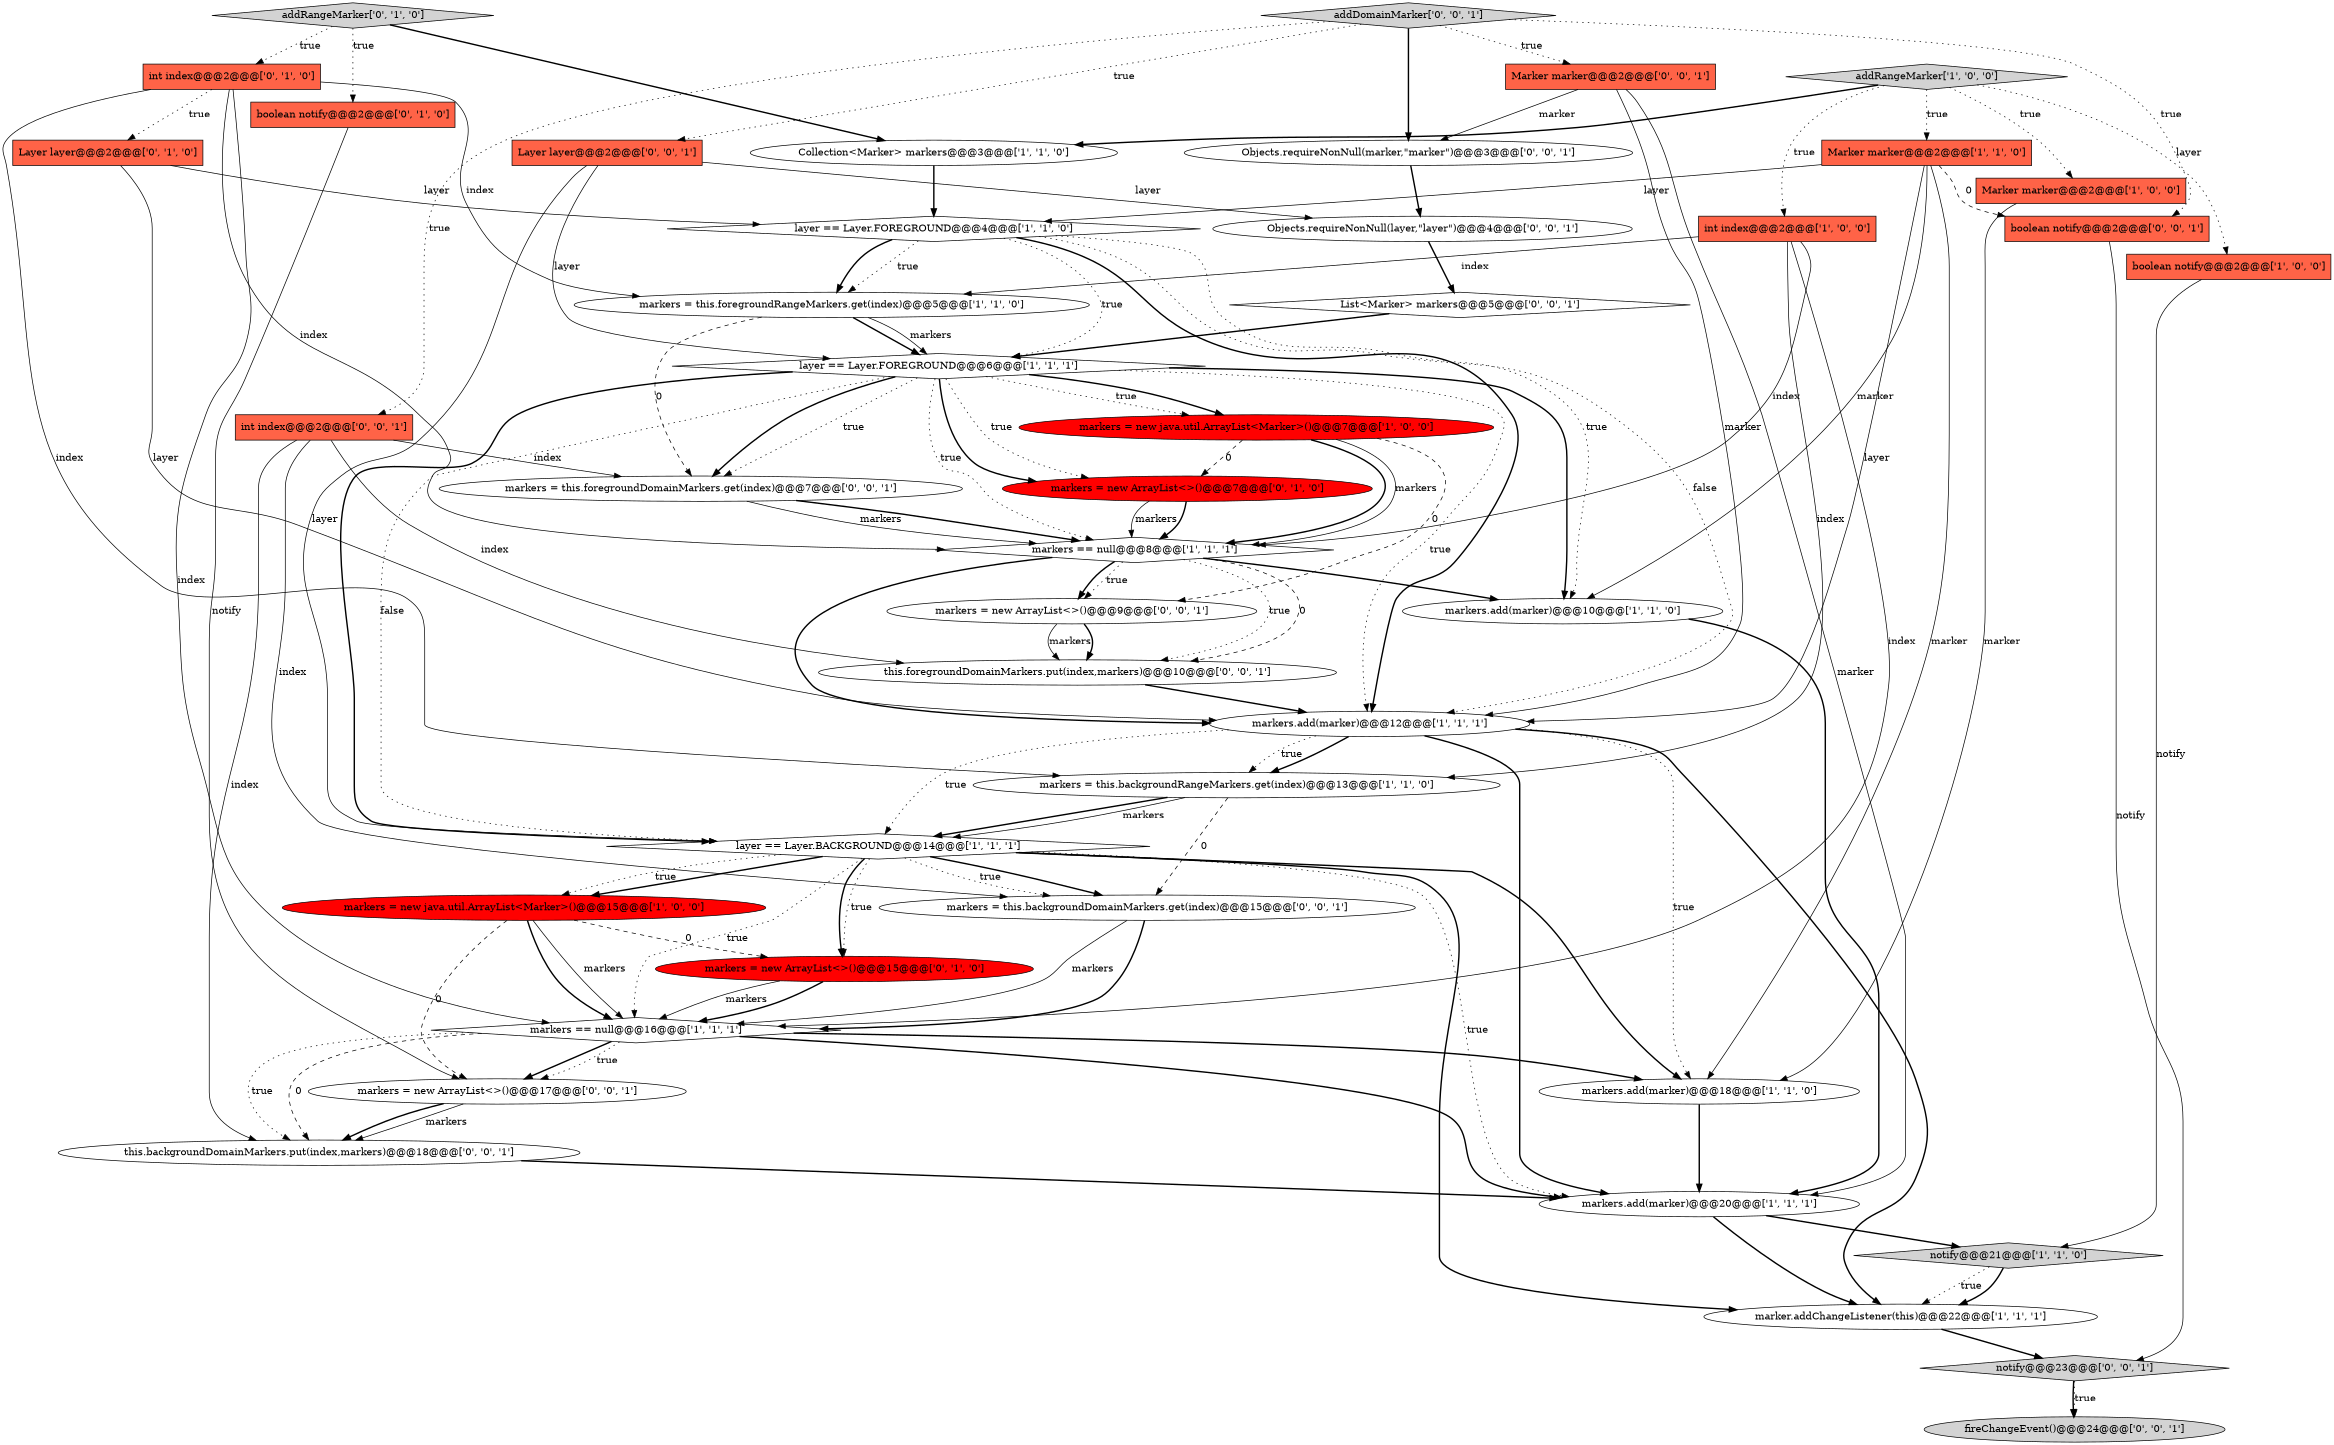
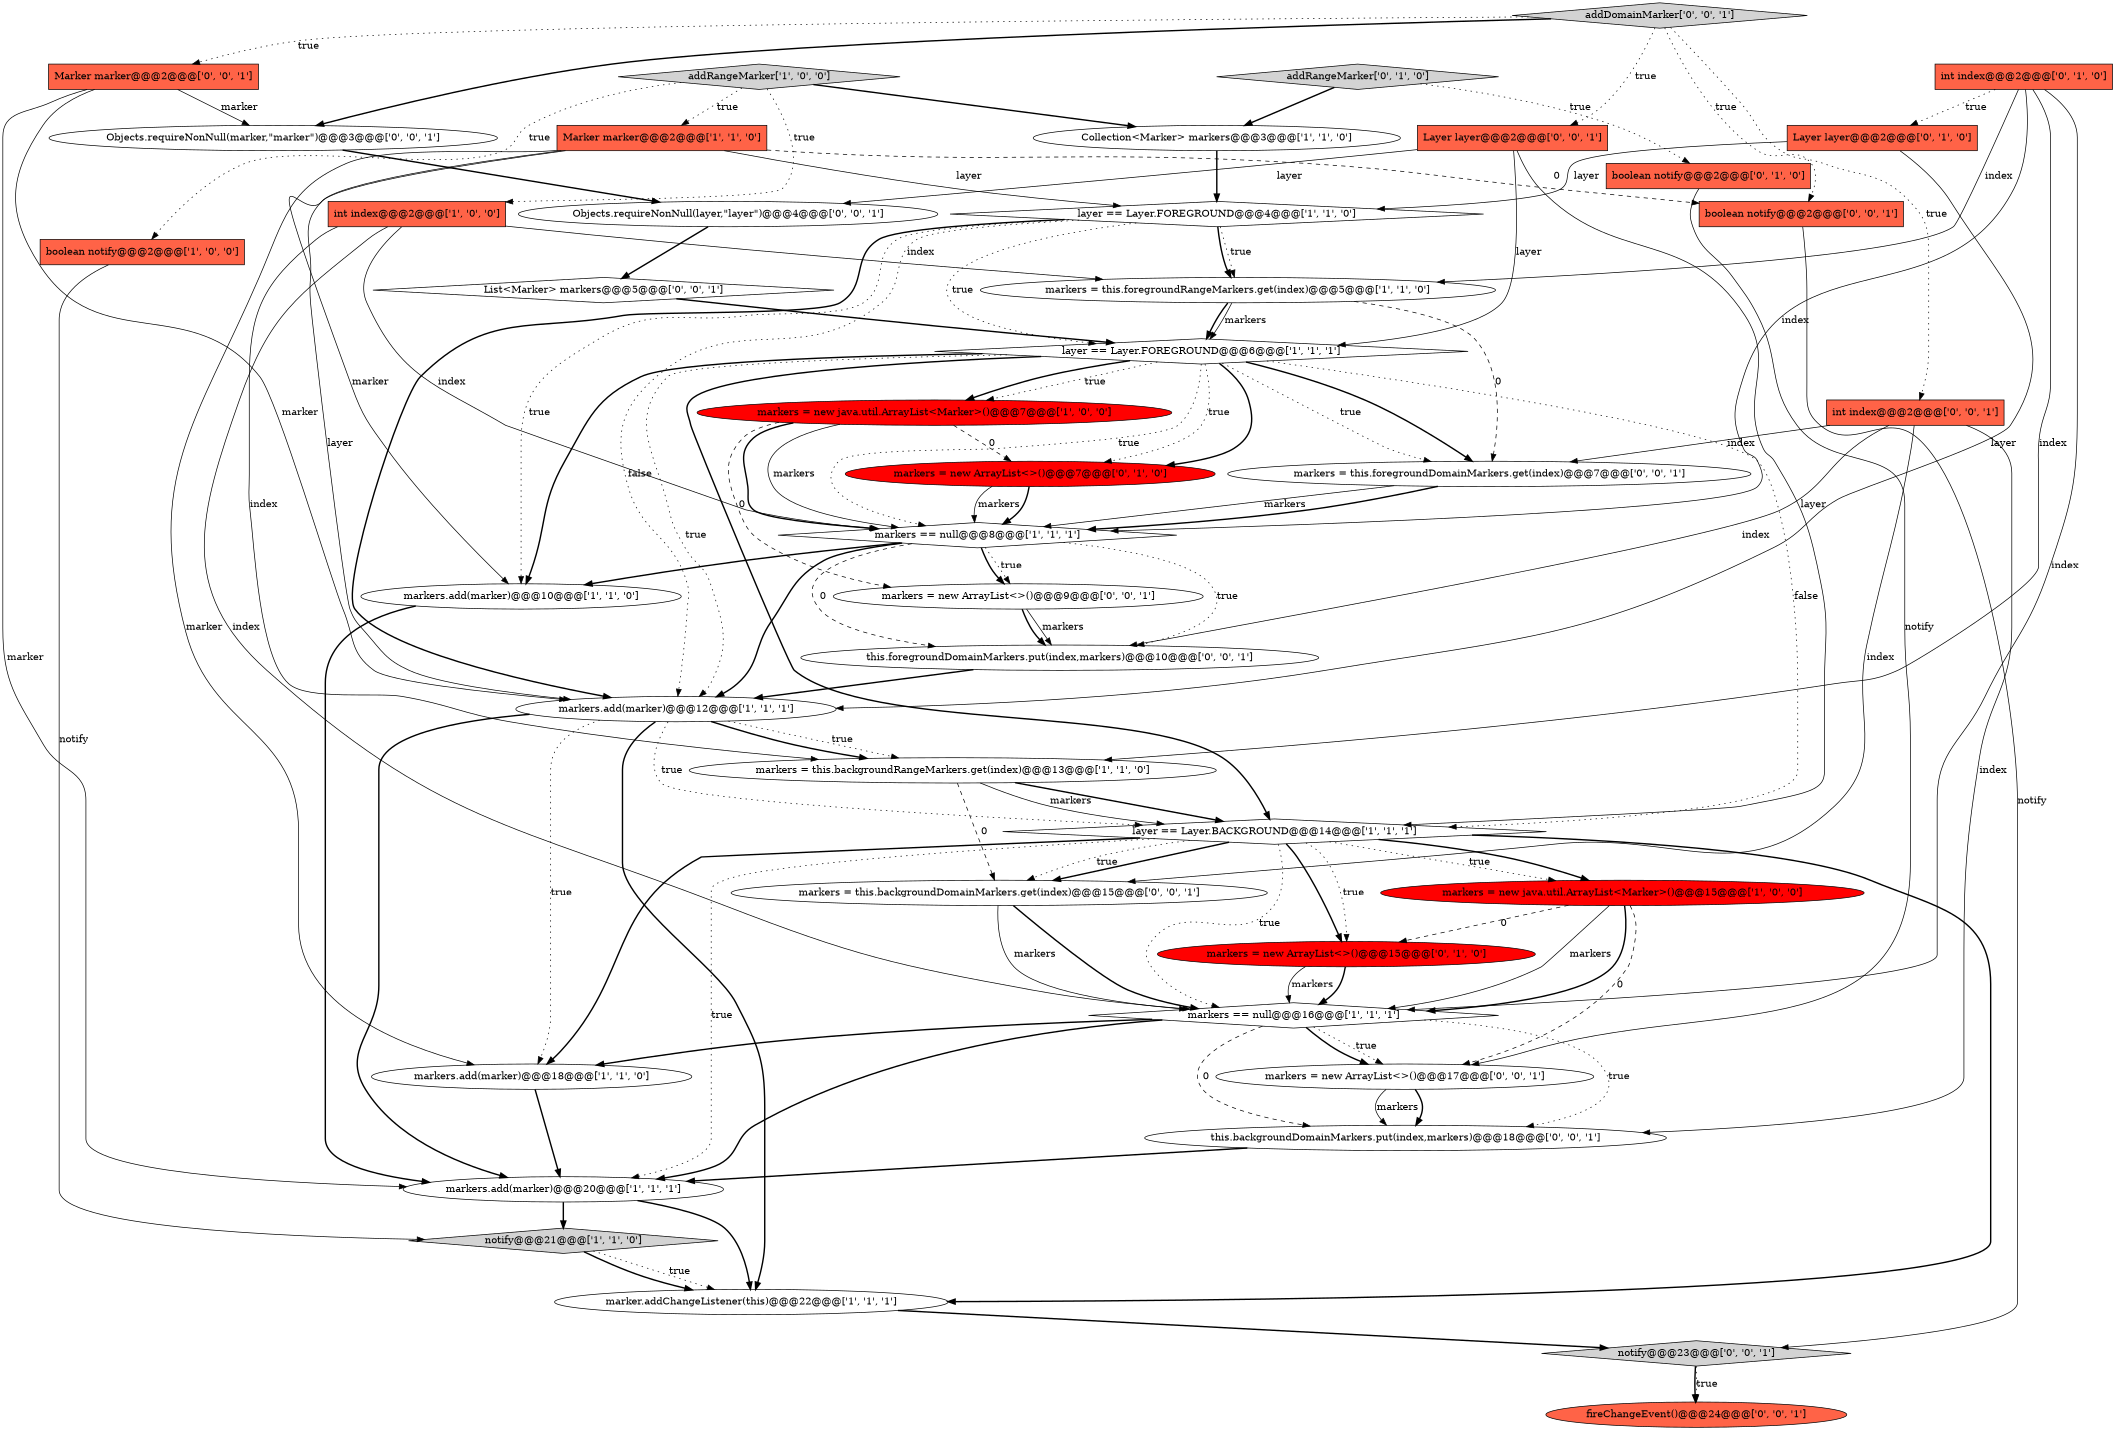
edge "addRangeMarker['0', '1', '0']" -> "int index@@@2@@@['0', '1', '0']": removed, label "true"
edge "addRangeMarker['1', '0', '0']" -> "boolean notify@@@2@@@['1', '0', '0']": label "layer" -> "true"
node "Marker marker@@@2@@@['1', '0', '0']": removed
node "fireChangeEvent()@@@24@@@['0', '0', '1']": fillcolor lightgray -> tomato
